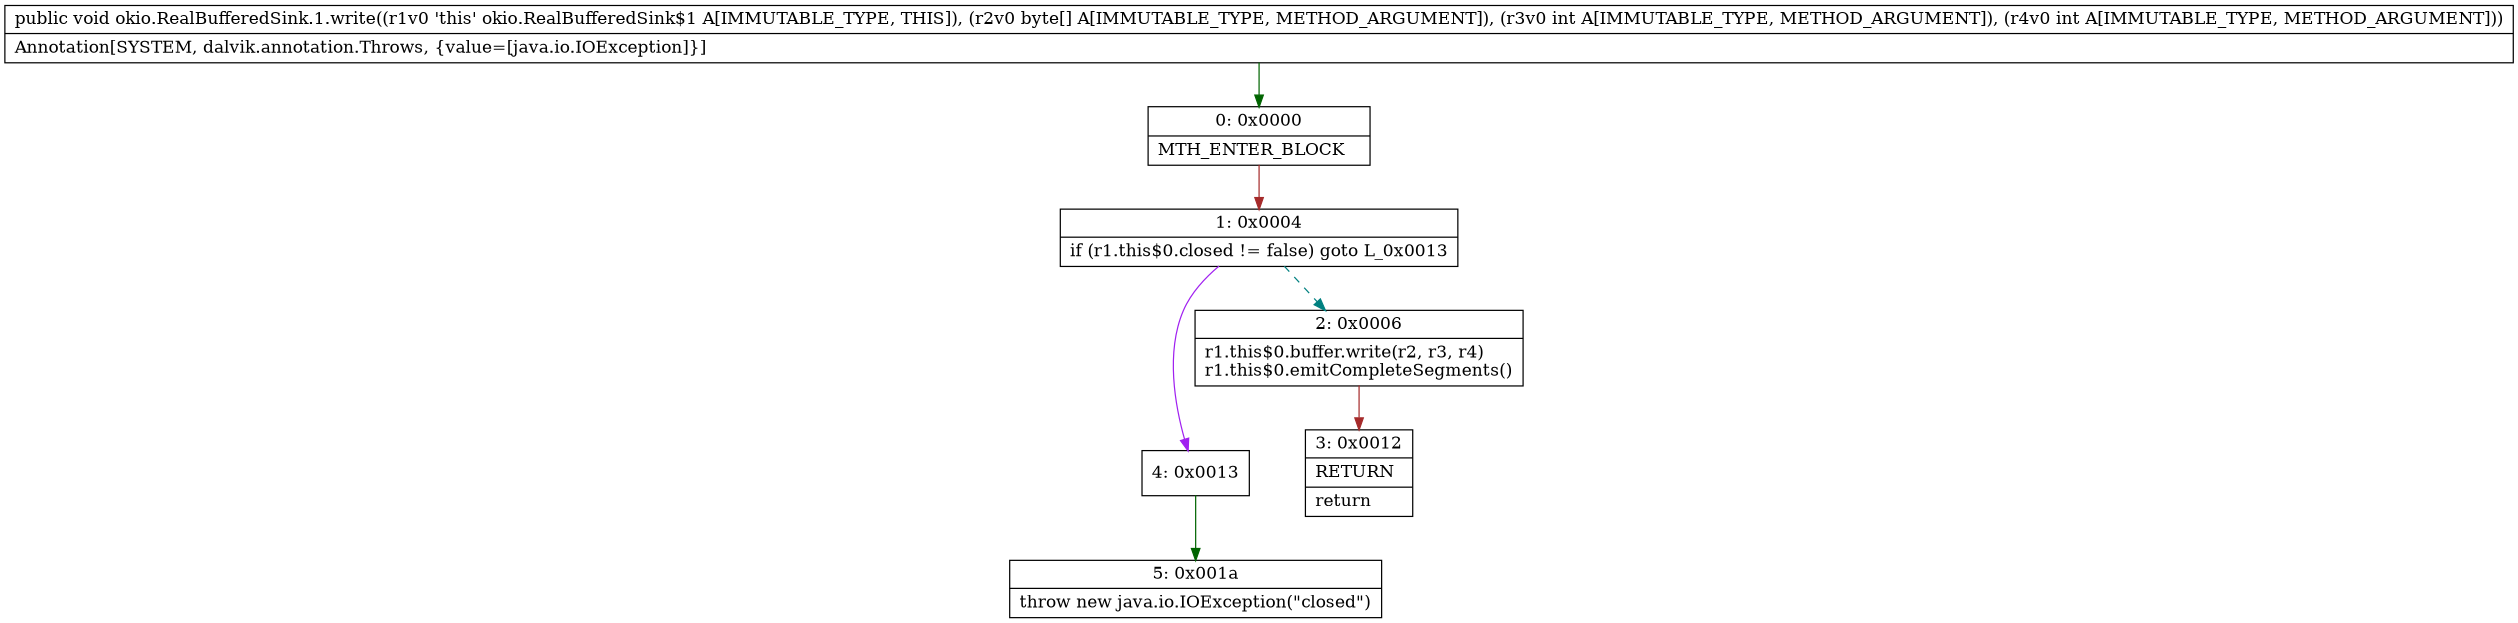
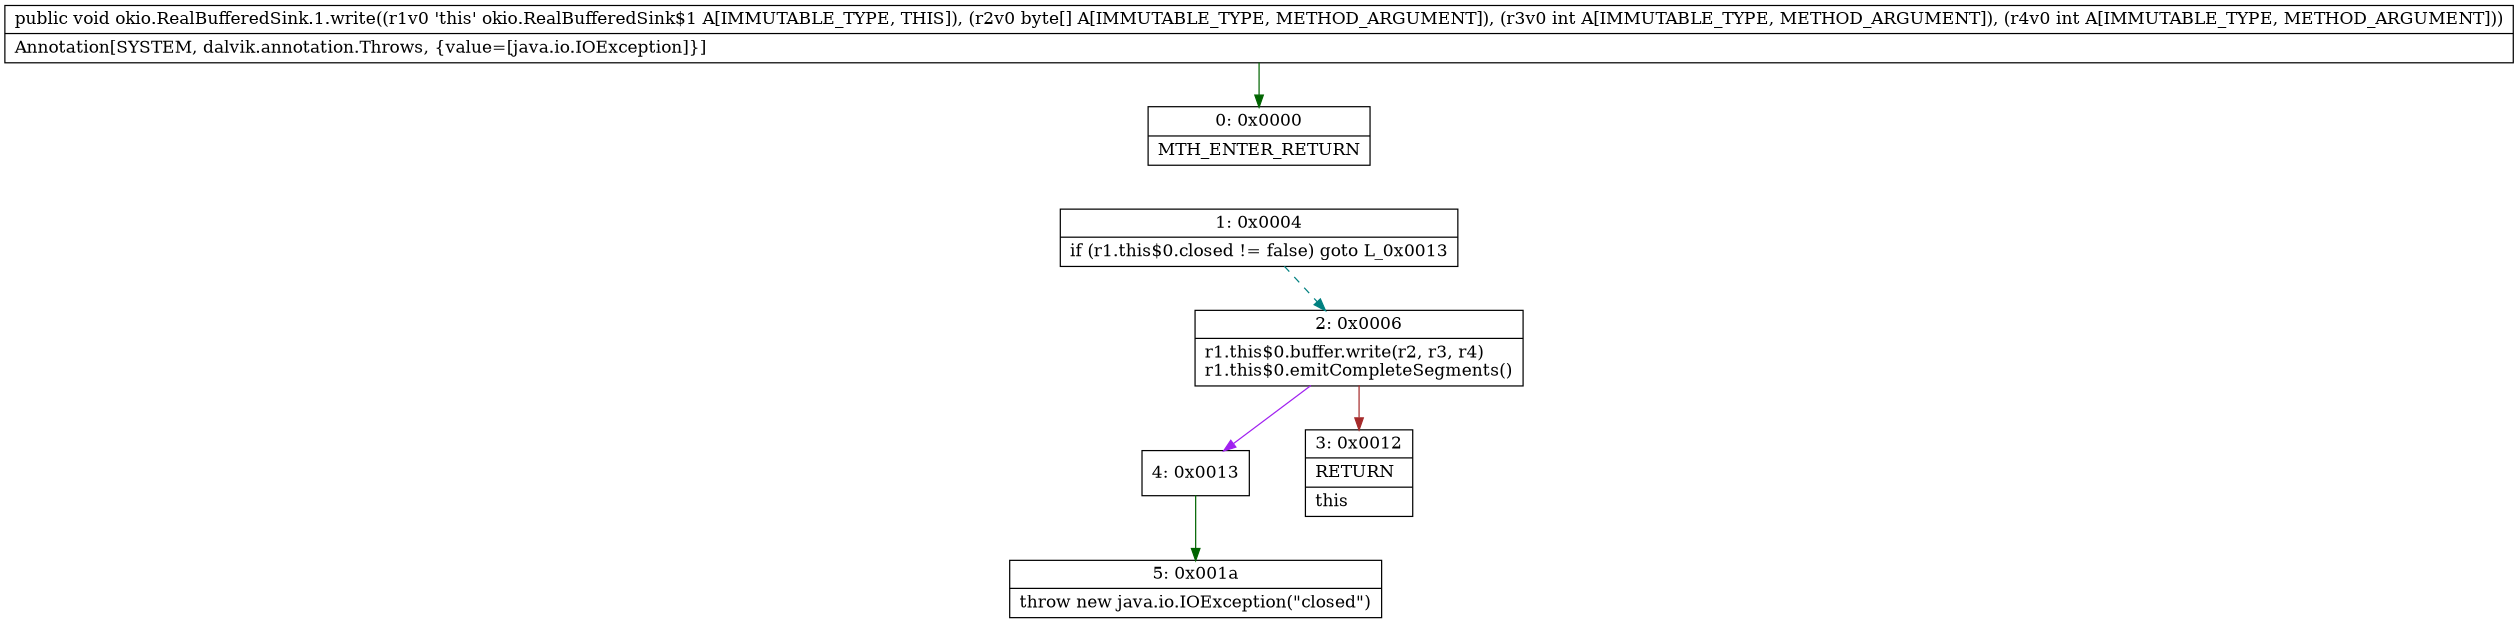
node "0: 0x0000": text "MTH_ENTER_BLOCK" -> "MTH_ENTER_RETURN"
edge "0: 0x0000" -> "1: 0x0004": removed
edge "1: 0x0004" -> "4: 0x0013": now "2: 0x0006" -> "4: 0x0013"
node "3: 0x0012": text "return" -> "this"
